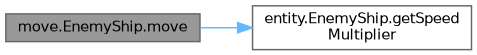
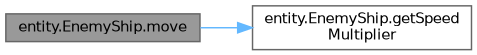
node "move.EnemyShip.move": label "move.EnemyShip.move" -> "entity.EnemyShip.move"
